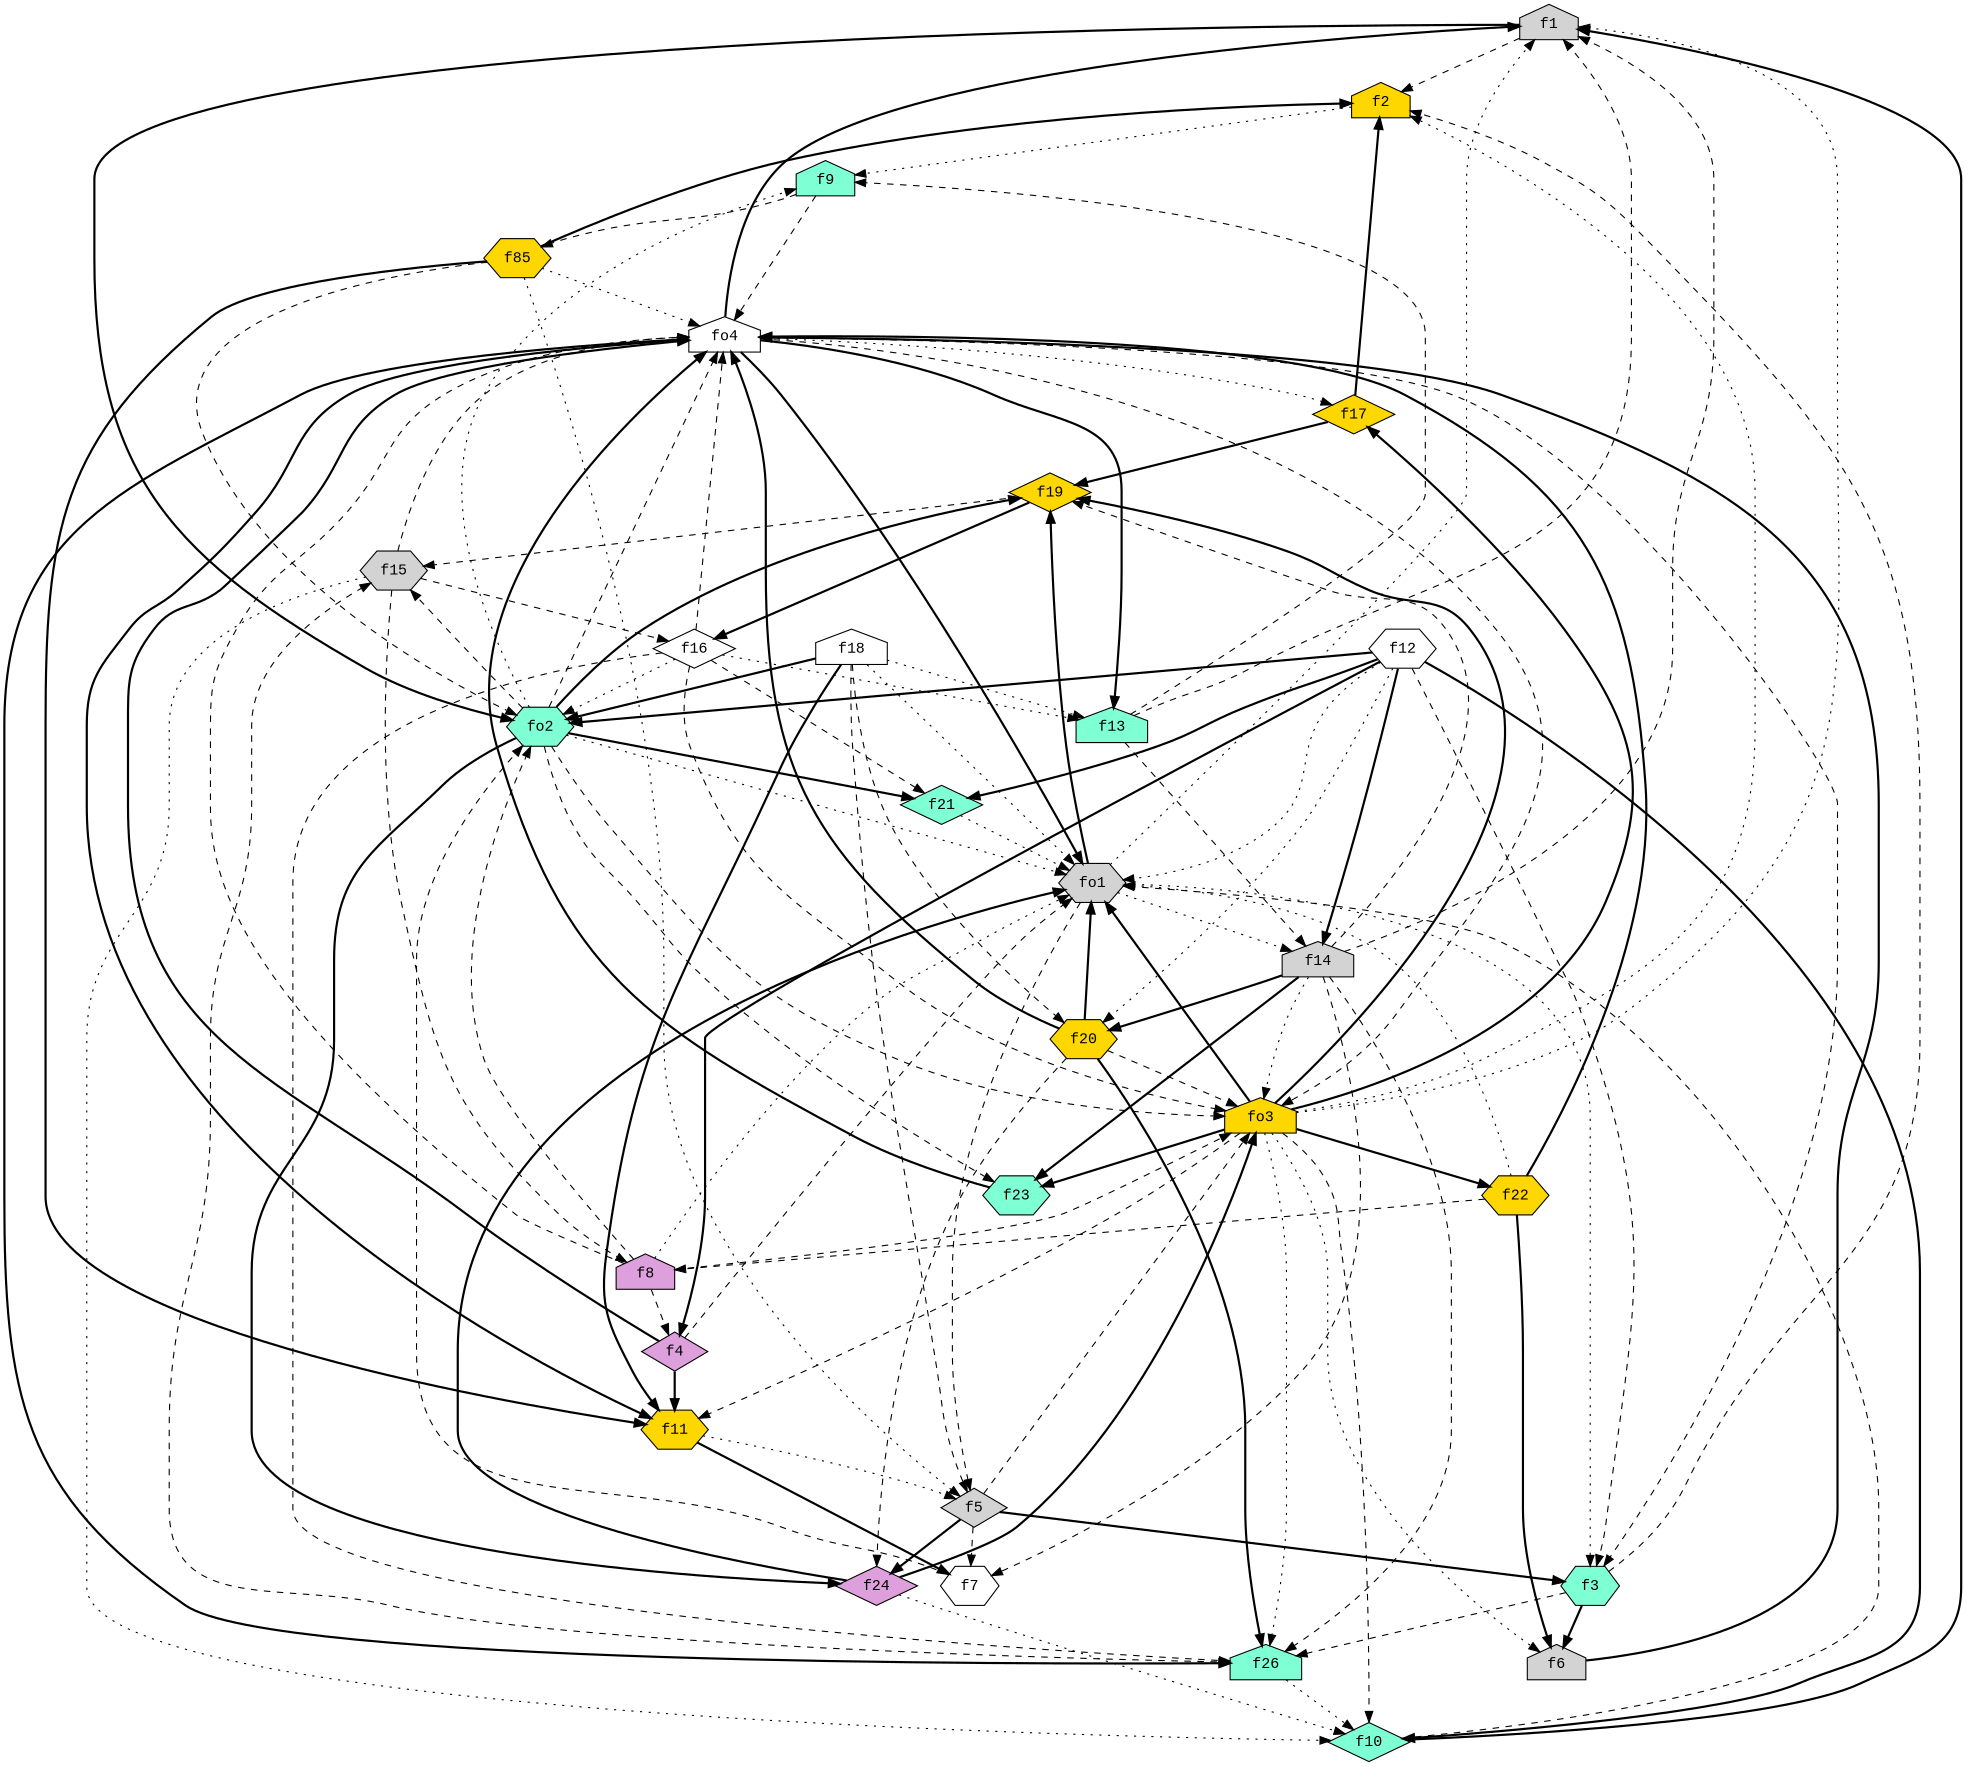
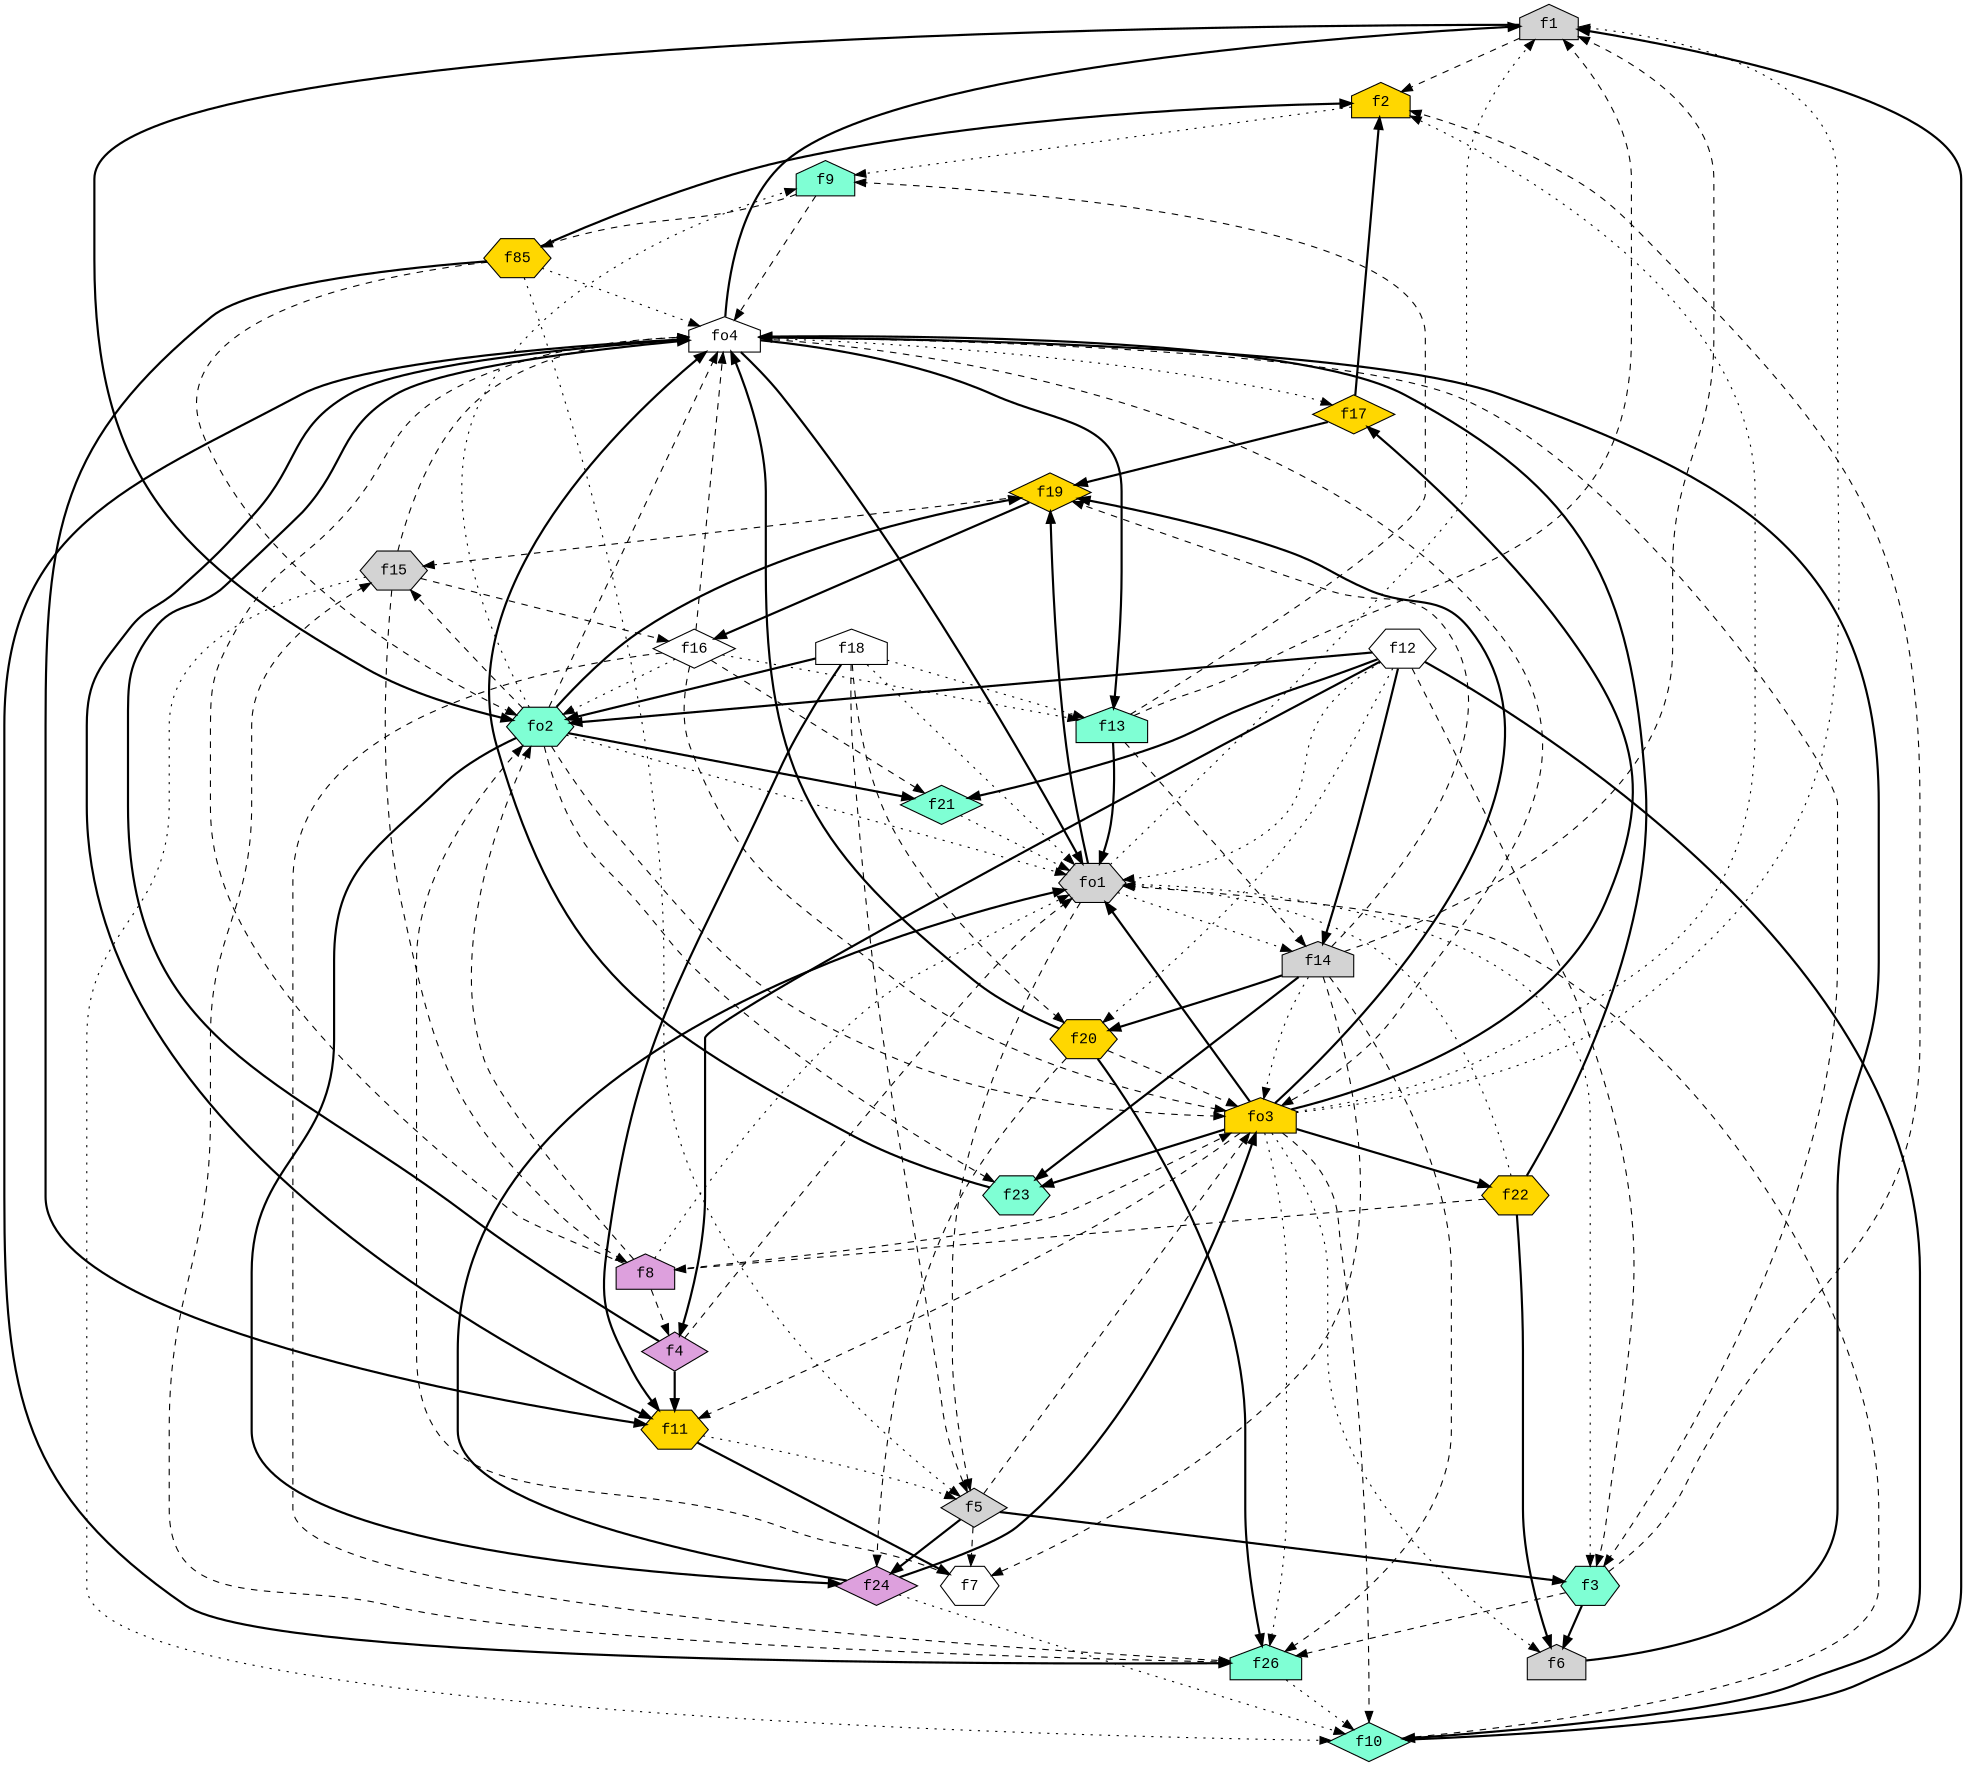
edge "f20" -> "fo1": now "f13" -> "fo1"
